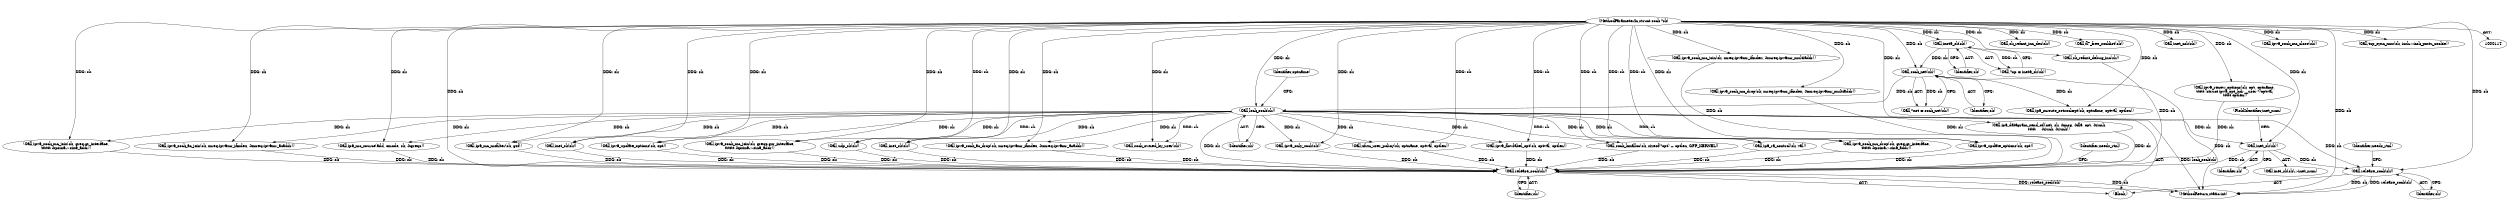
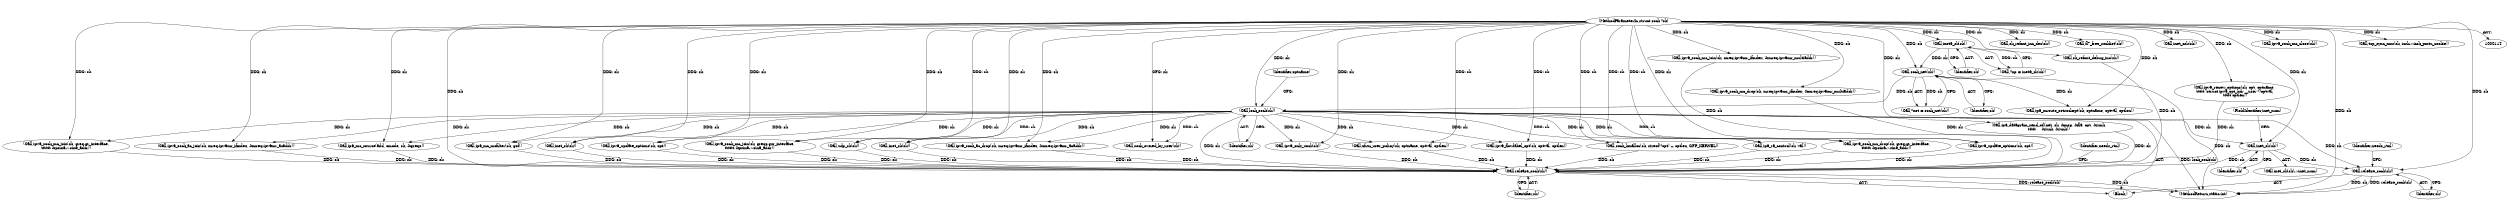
edge "(MethodParameterIn,struct sock *sk)" -> "(Call,sock_owned_by_user(sk))": label "DDG: sk" -> "CFG: sk"
